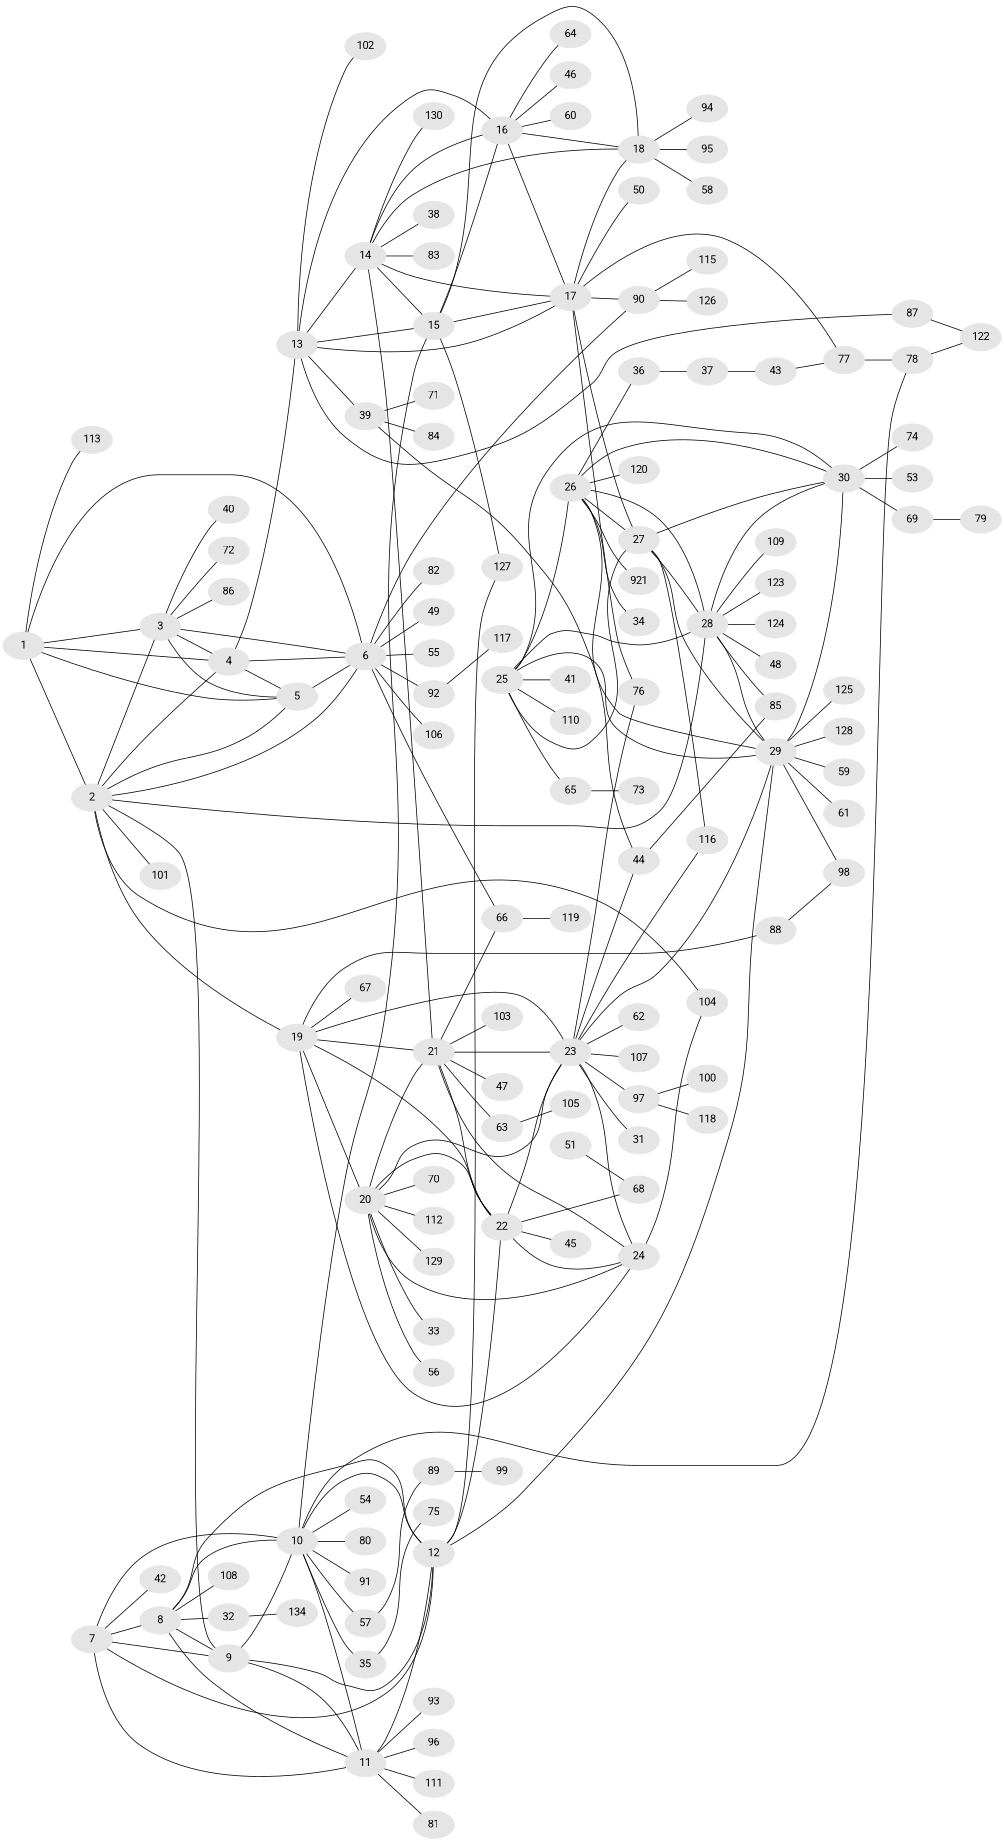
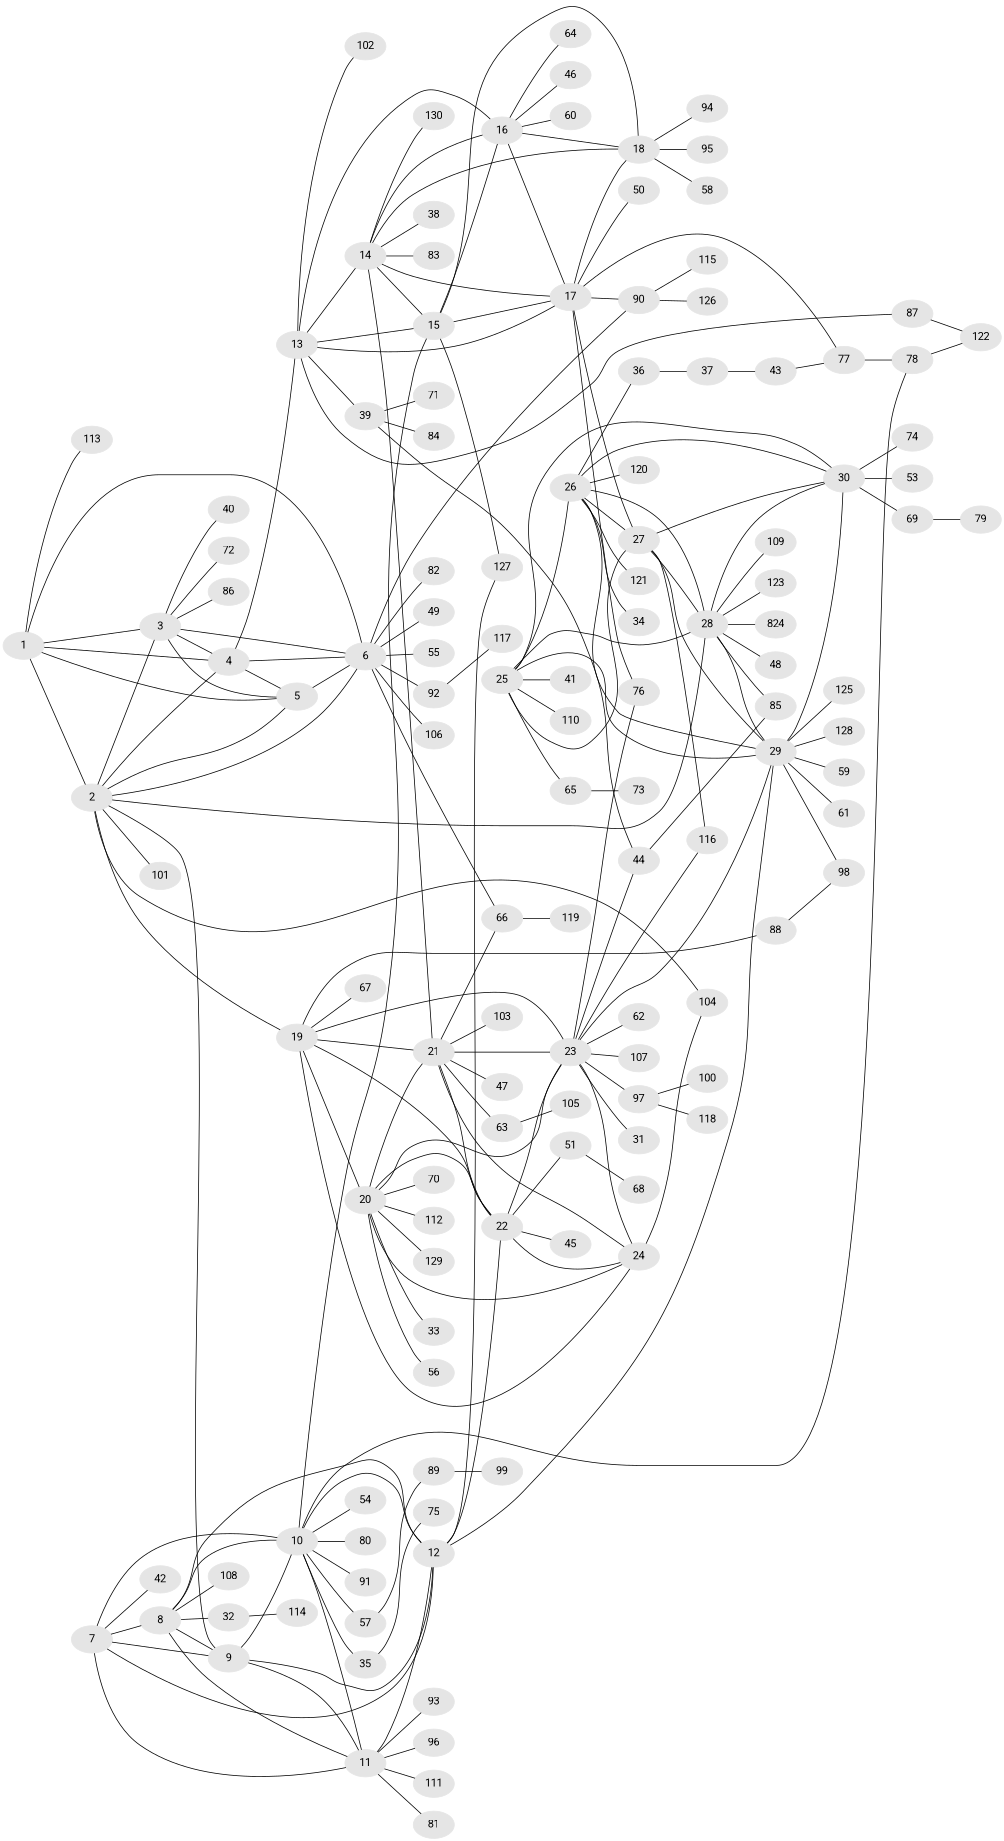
node "921": label "921" -> "121"
node "124": label "124" -> "824"
edge "68" -- "22": now "51" -- "22"
node "134": label "134" -> "114"
